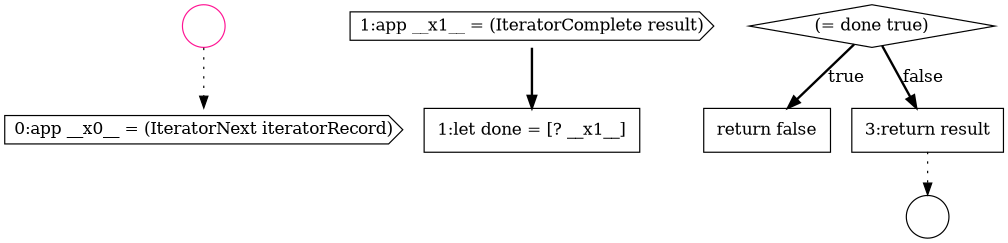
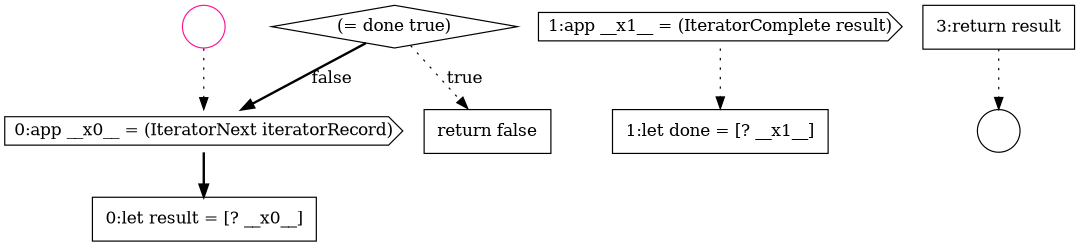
edge "(= done true)" -> "3:return result": now "(= done true)" -> "0:app __x0__ = (IteratorNext iteratorRecord)"
edge "1:app __x1__ = (IteratorComplete result)" -> "1:let done = [? __x1__]": style bold -> dotted
edge "(= done true)" -> "return false": style bold -> dotted
node "0:let result = [? __x0__]": added
